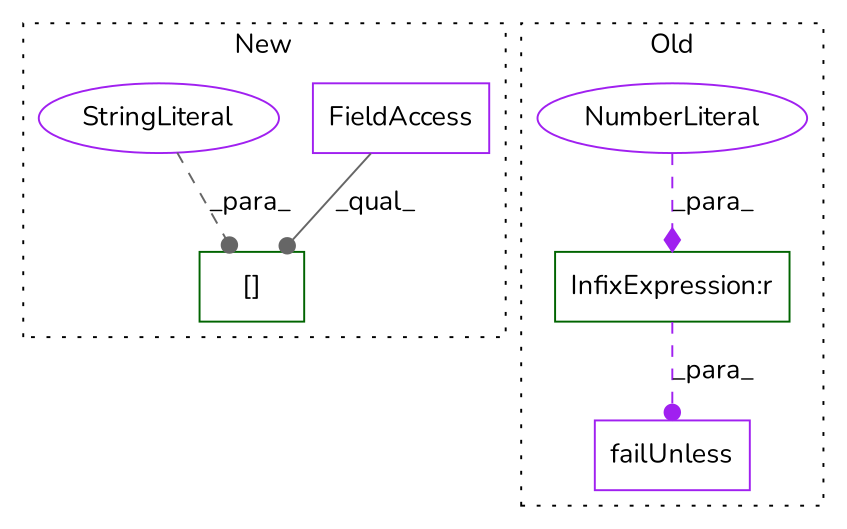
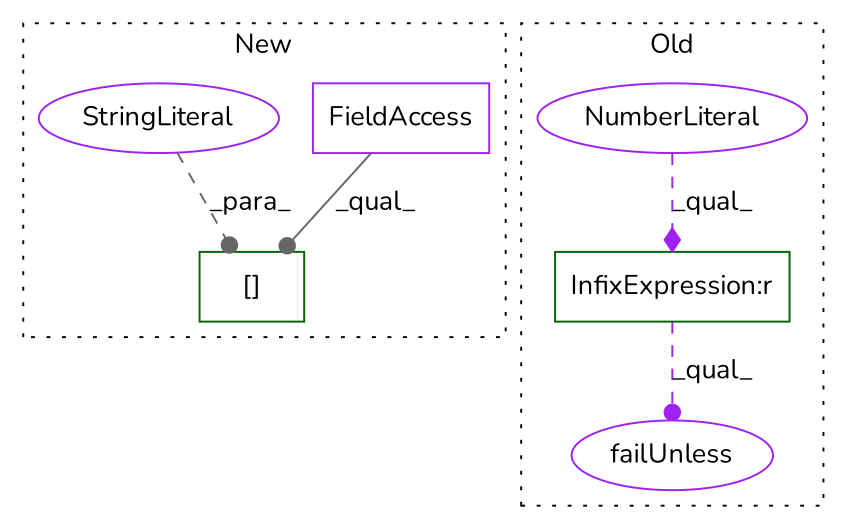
edge "NumberLiteral" -> "InfixExpression:r": label "_para_" -> "_qual_"
edge "InfixExpression:r" -> "failUnless": label "_para_" -> "_qual_"
node "failUnless": shape box -> ellipse
